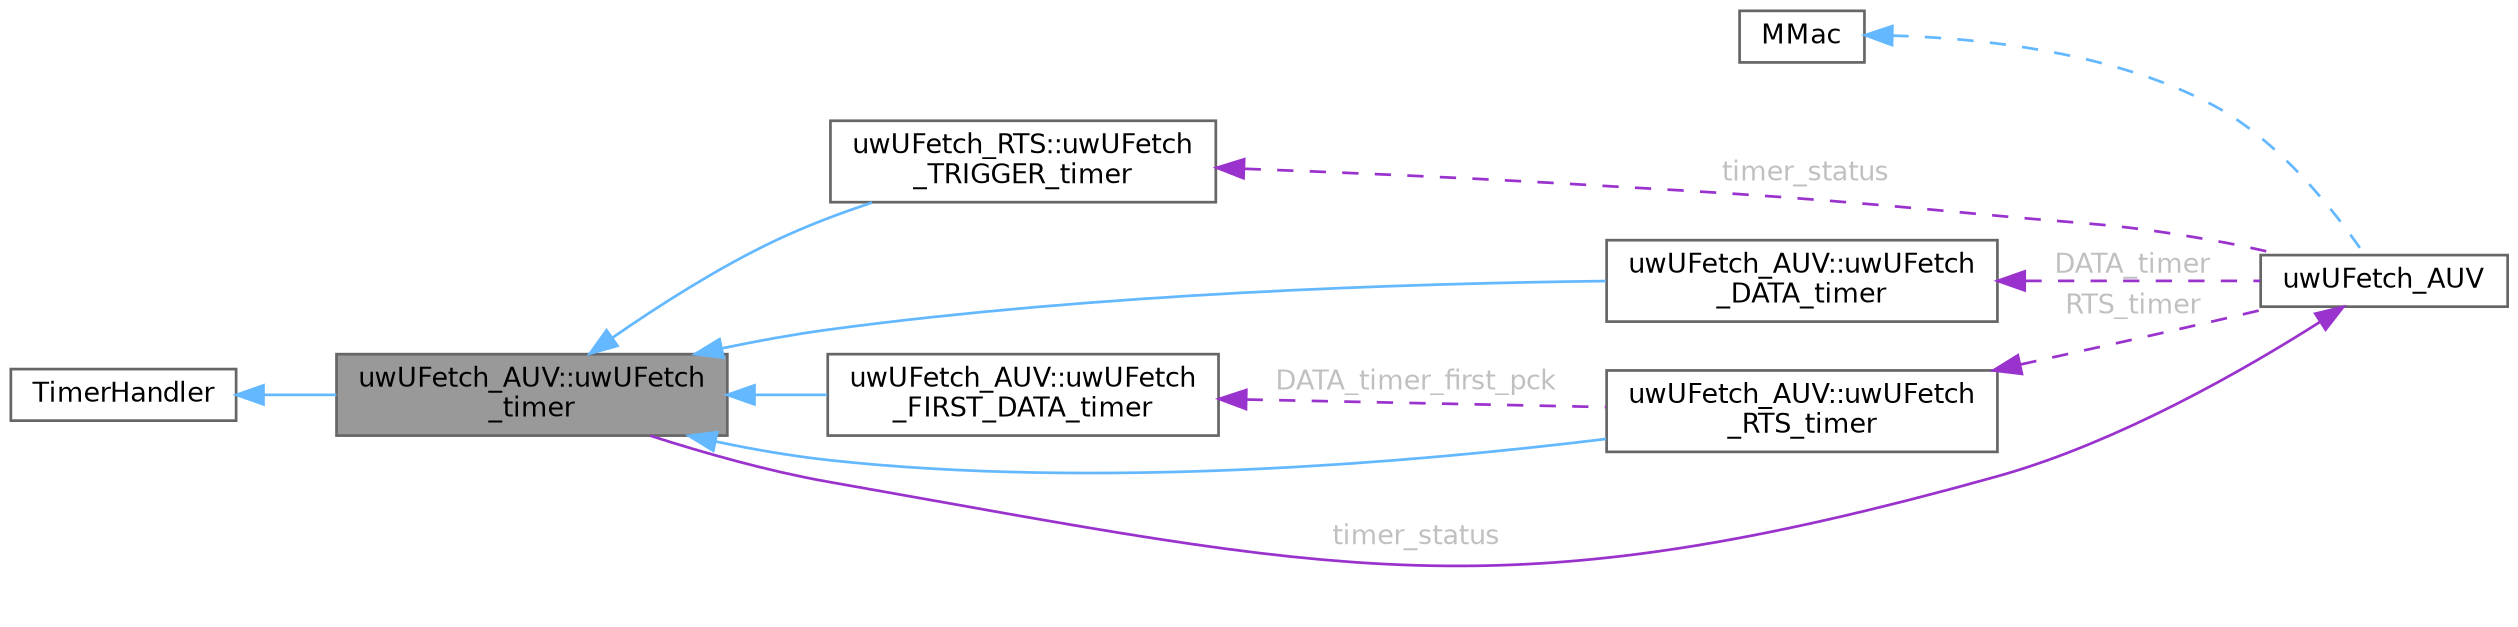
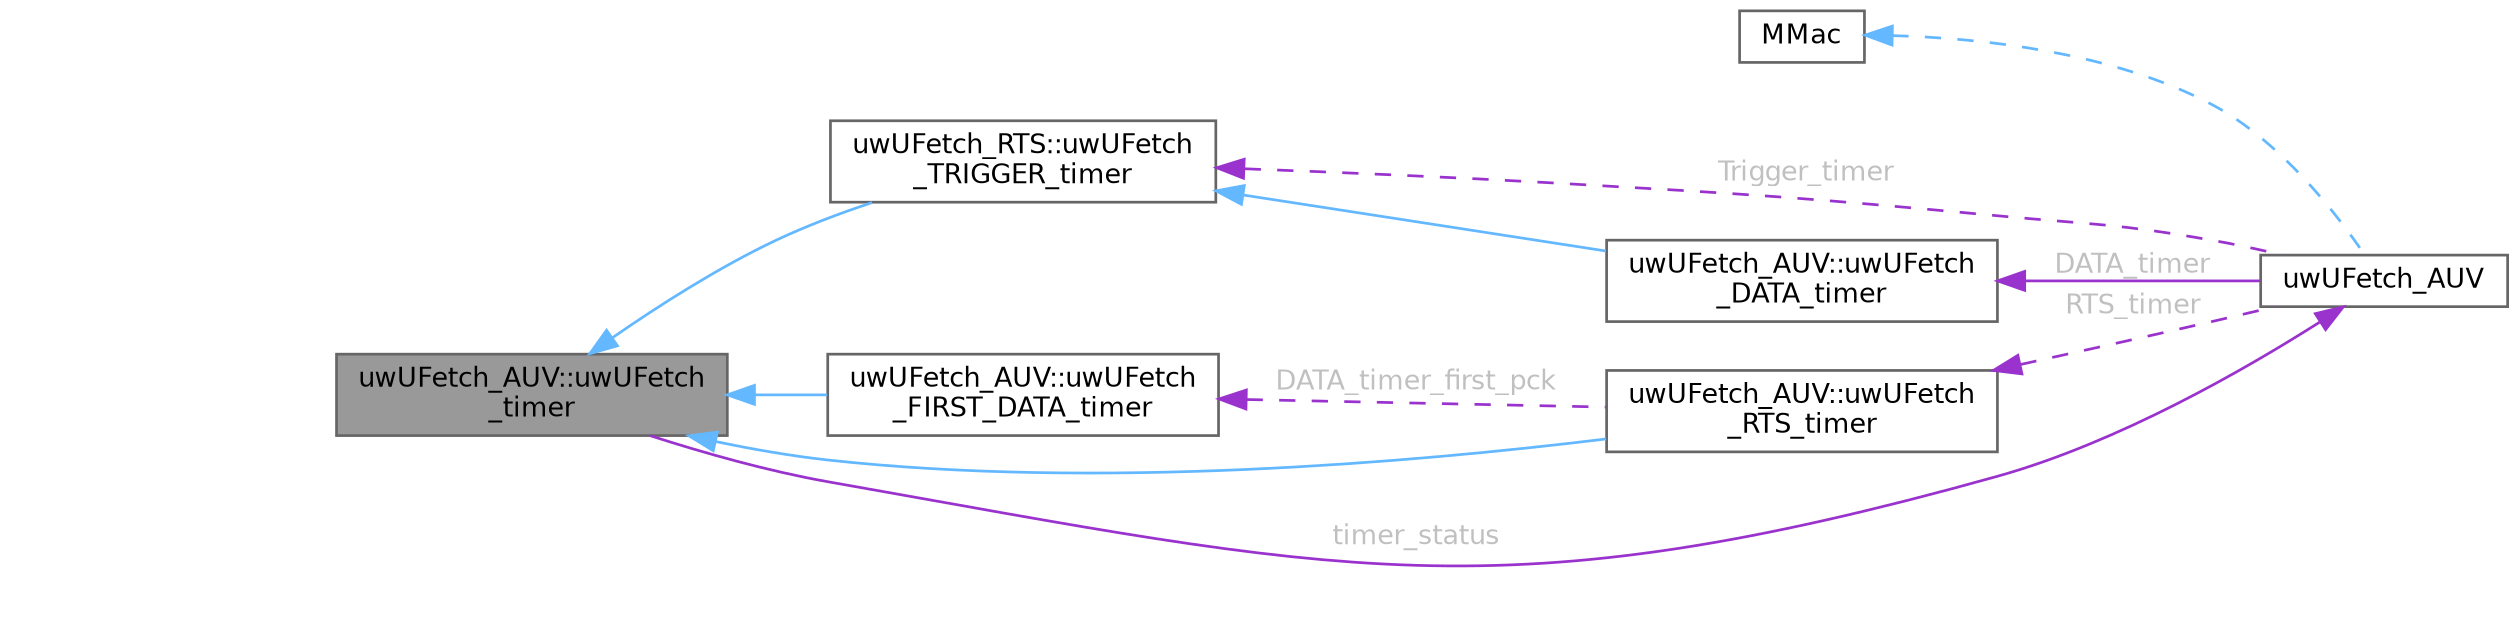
edge "uwUFetch_AUV" -> "uwUFetch_RTS::uwUFetch _TRIGGER_timer": label " timer_status" -> " Trigger_timer"
edge "uwUFetch_AUV" -> "uwUFetch_AUV::uwUFetch _DATA_timer": style dashed -> solid
edge "uwUFetch_AUV::uwUFetch _DATA_timer" -> "uwUFetch_AUV::uwUFetch _timer": now "uwUFetch_AUV::uwUFetch _DATA_timer" -> "uwUFetch_RTS::uwUFetch _TRIGGER_timer"
node "TimerHandler": removed
